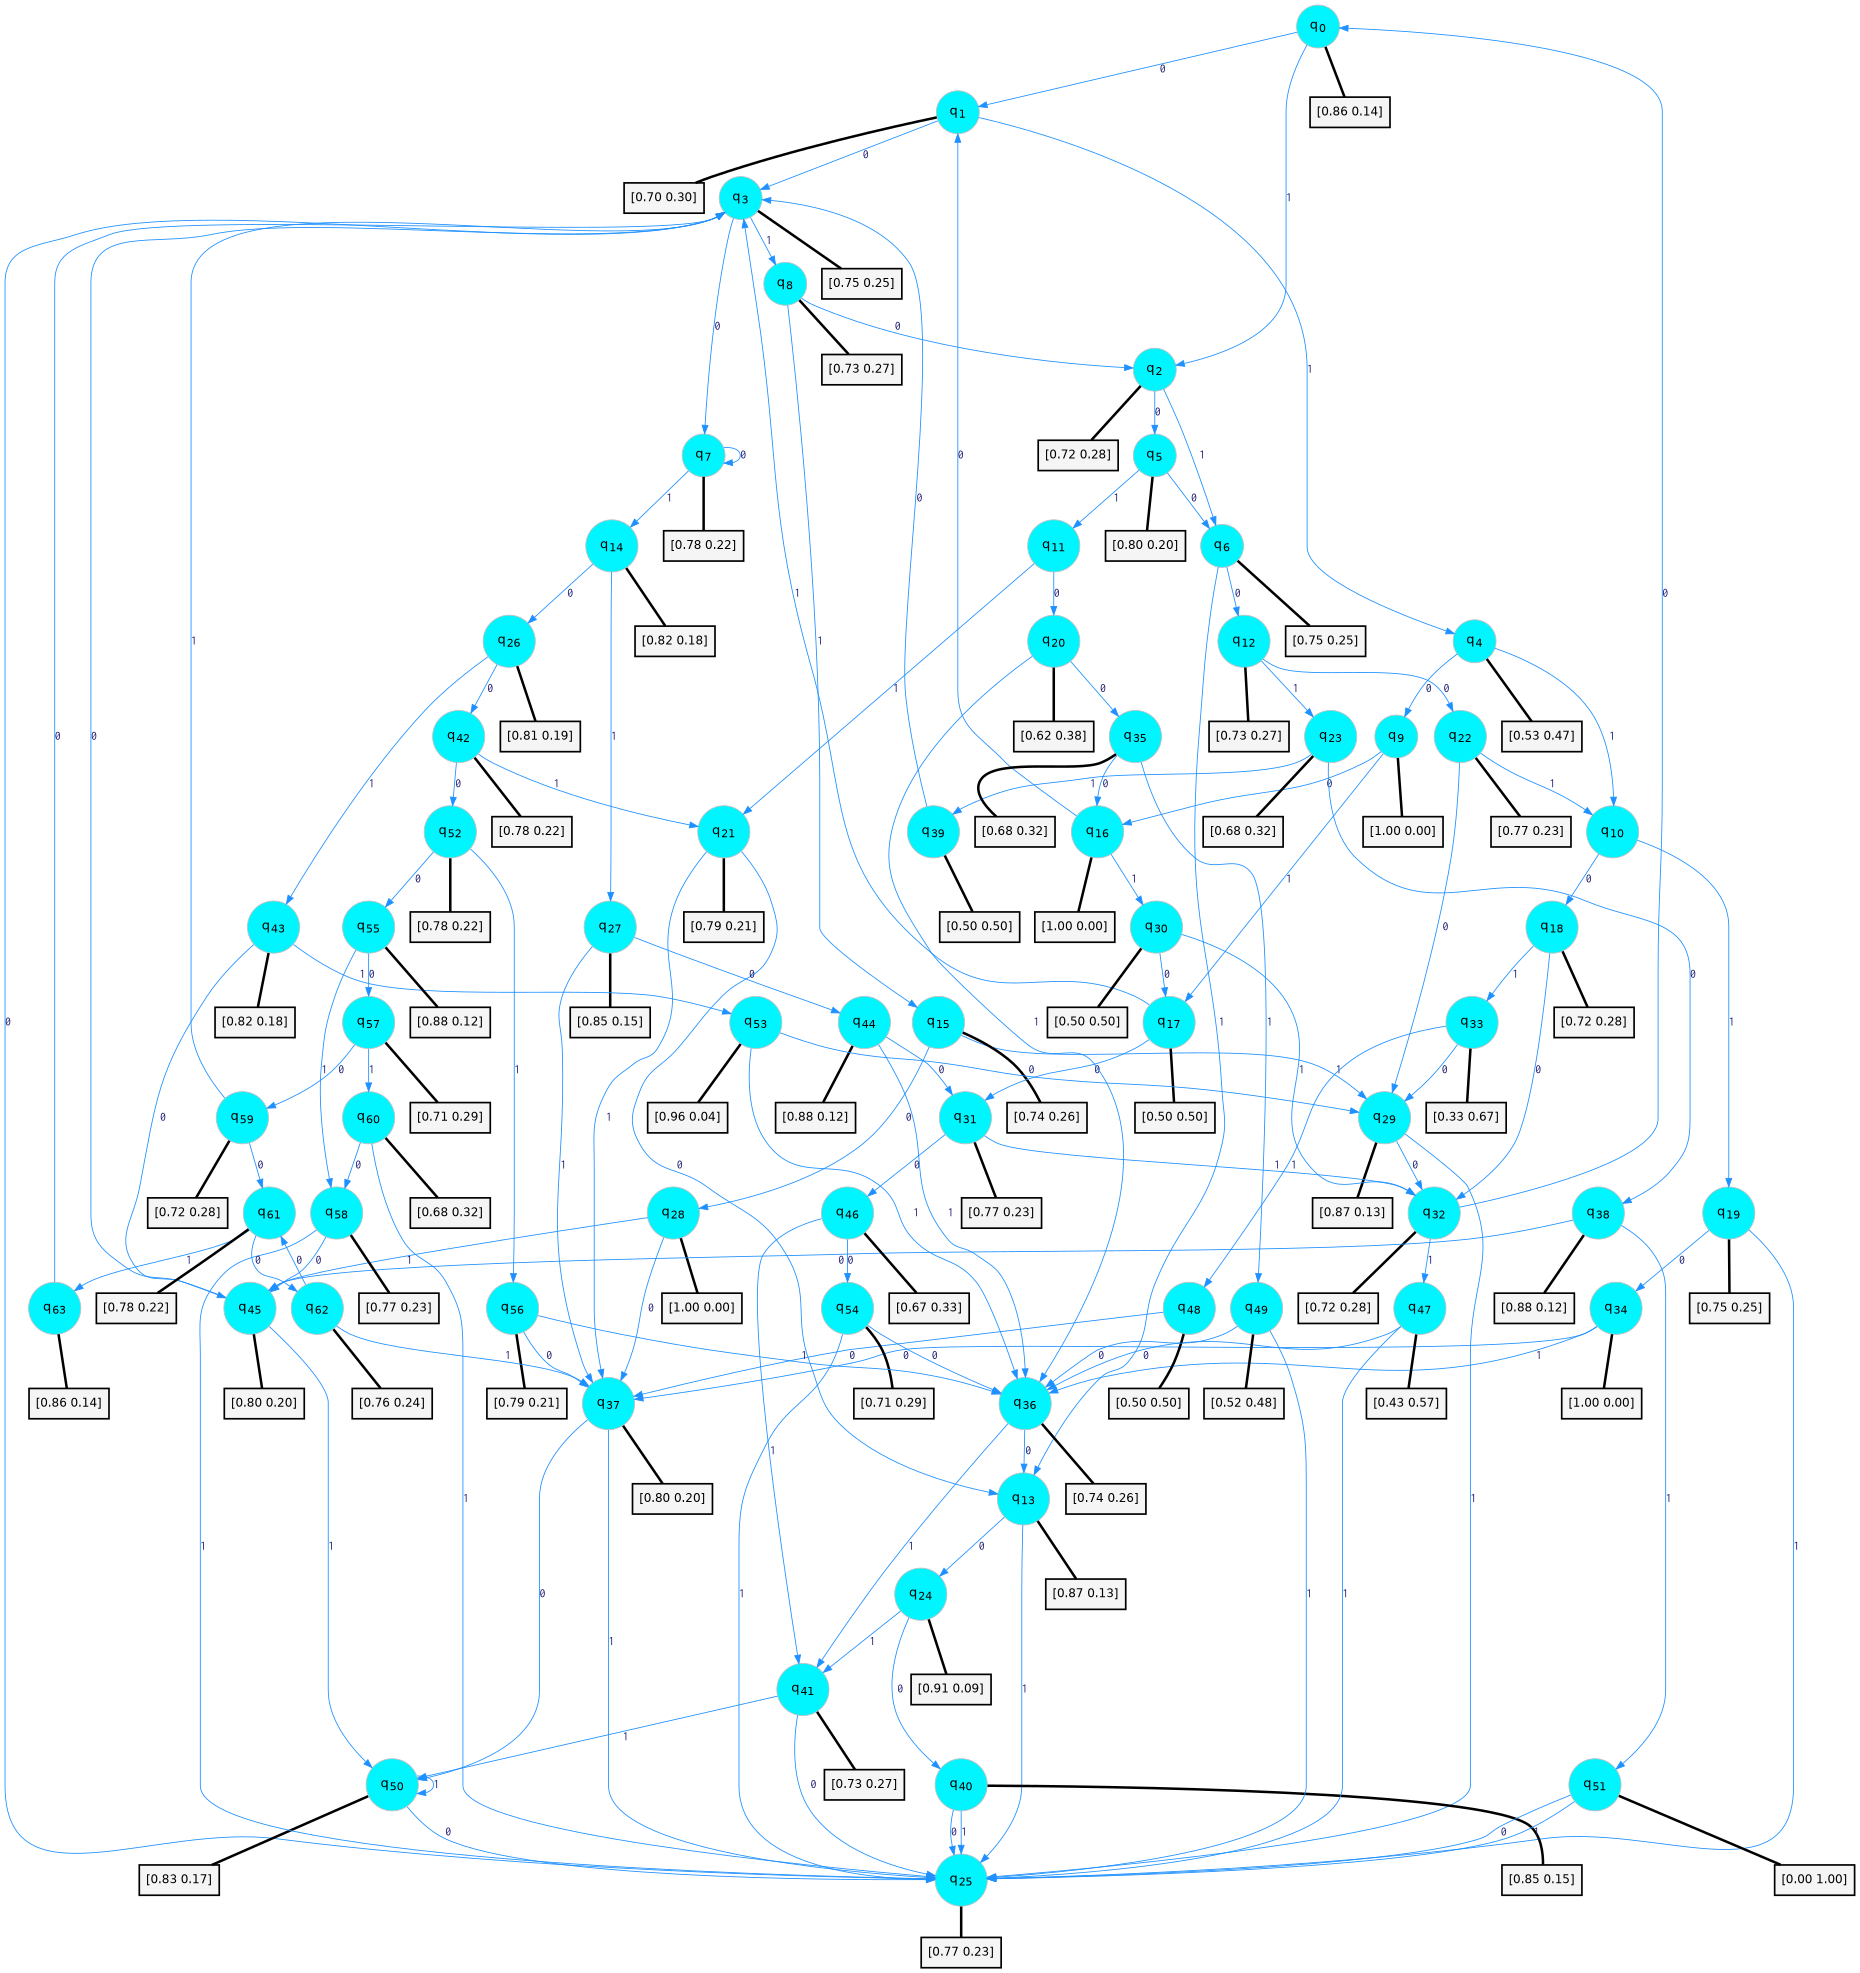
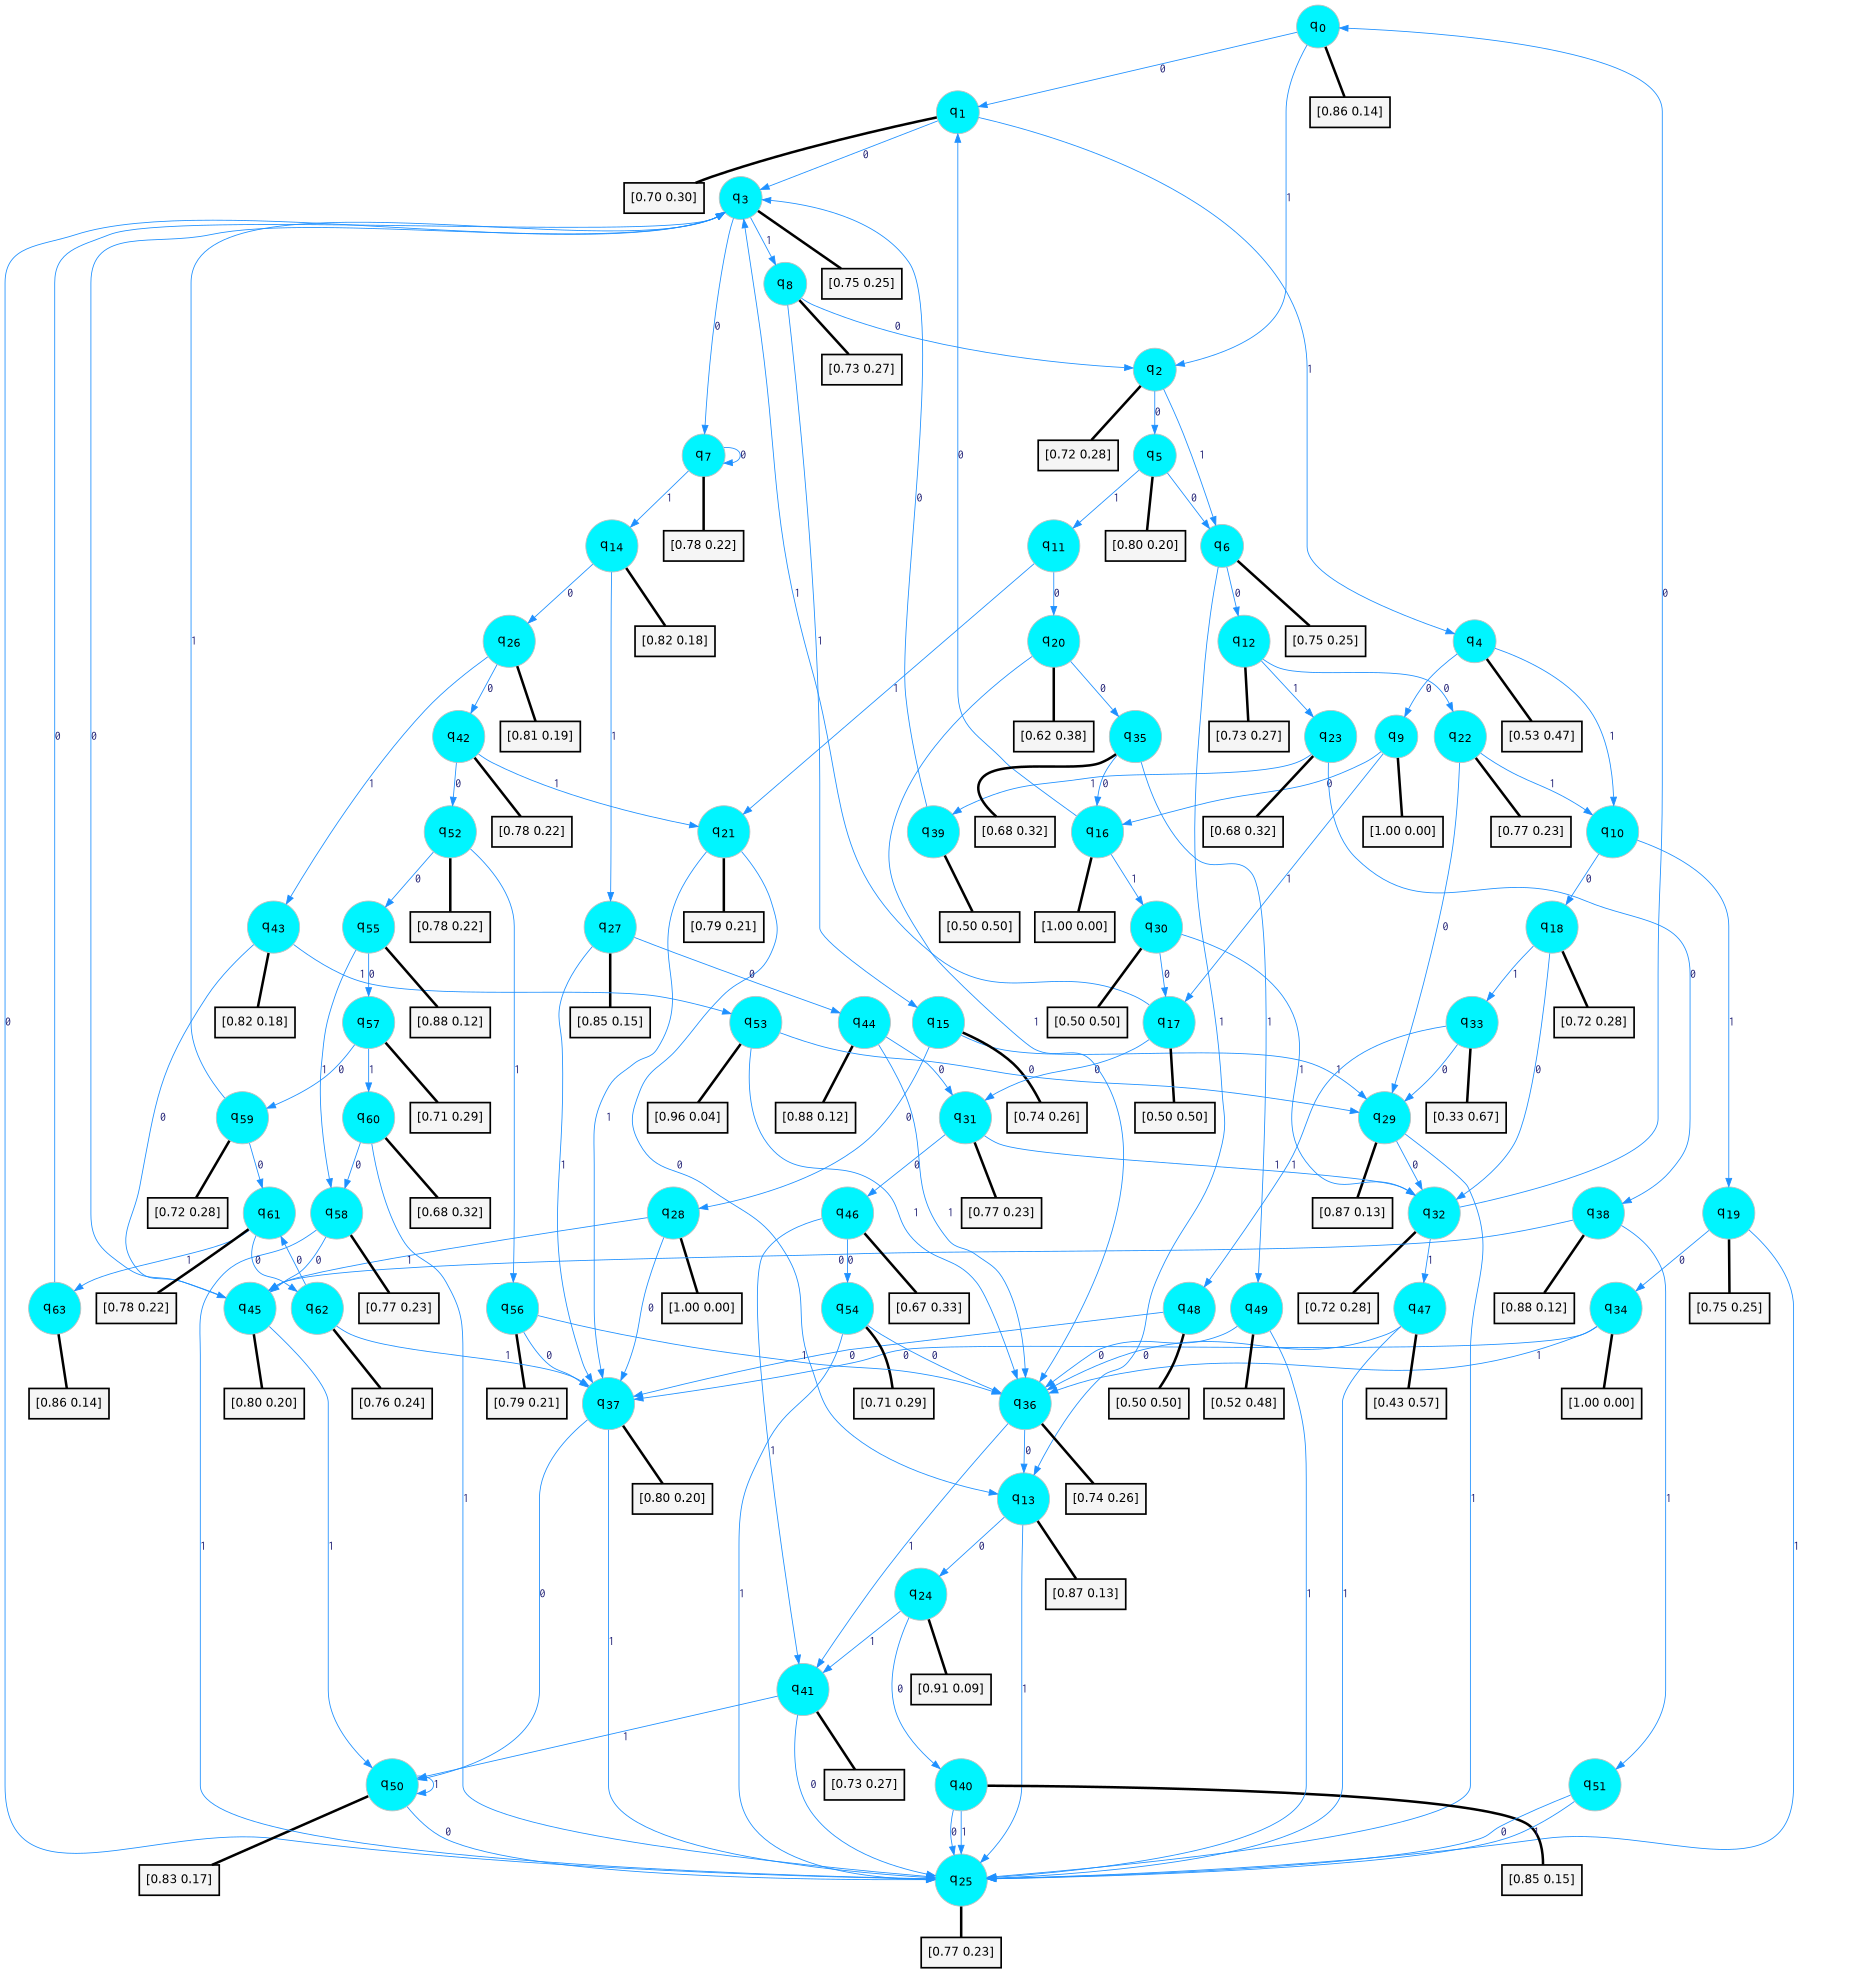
node "[0.00 1.00]": removed
